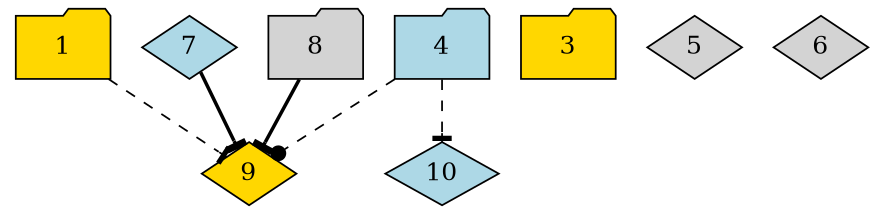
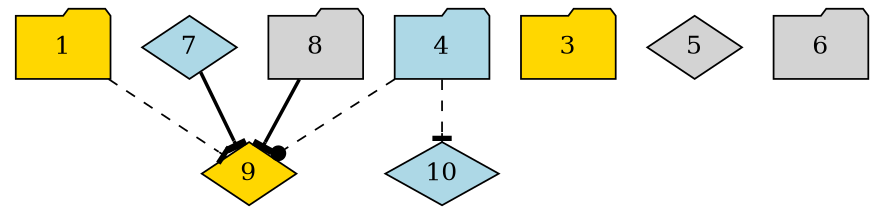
node "6": shape diamond -> folder
